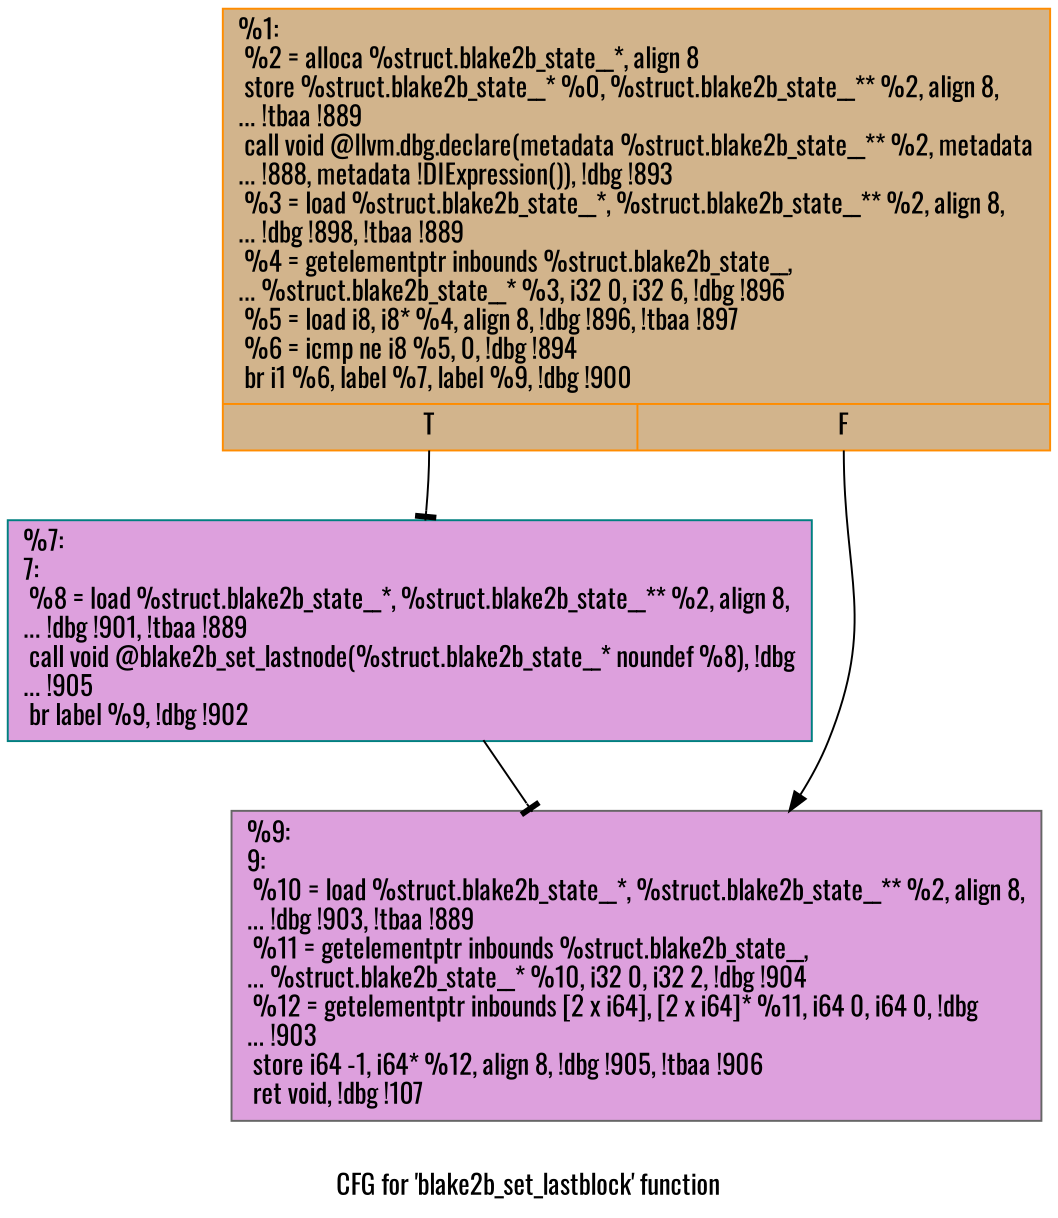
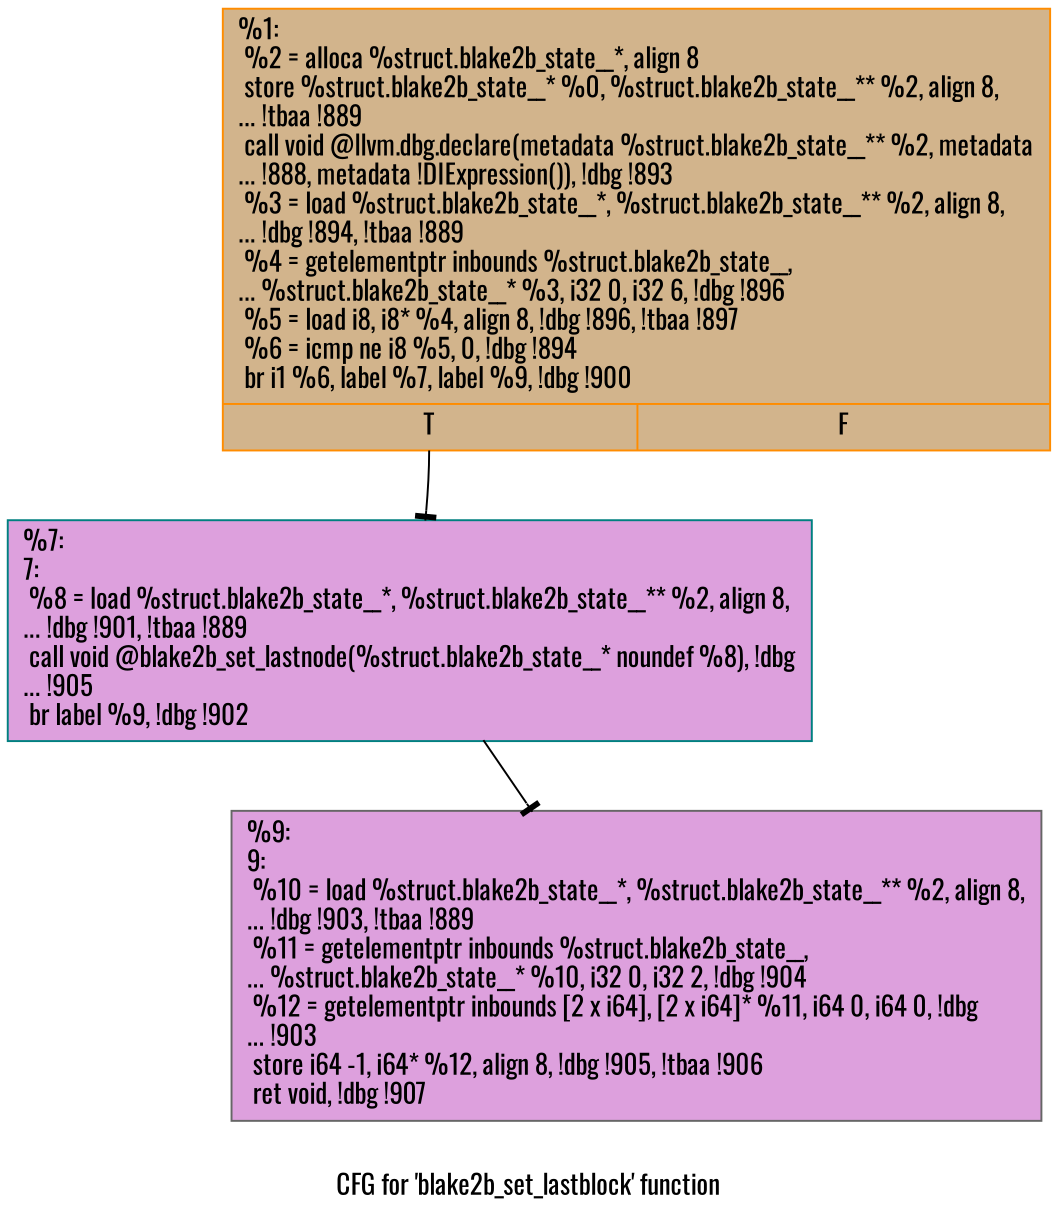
node "%1:": text "... !dbg !898, !tbaa !889" -> "... !dbg !894, !tbaa !889"
edge "%1:" -> "%9:": removed
node "%9:": text "ret void, !dbg !107" -> "ret void, !dbg !907"
